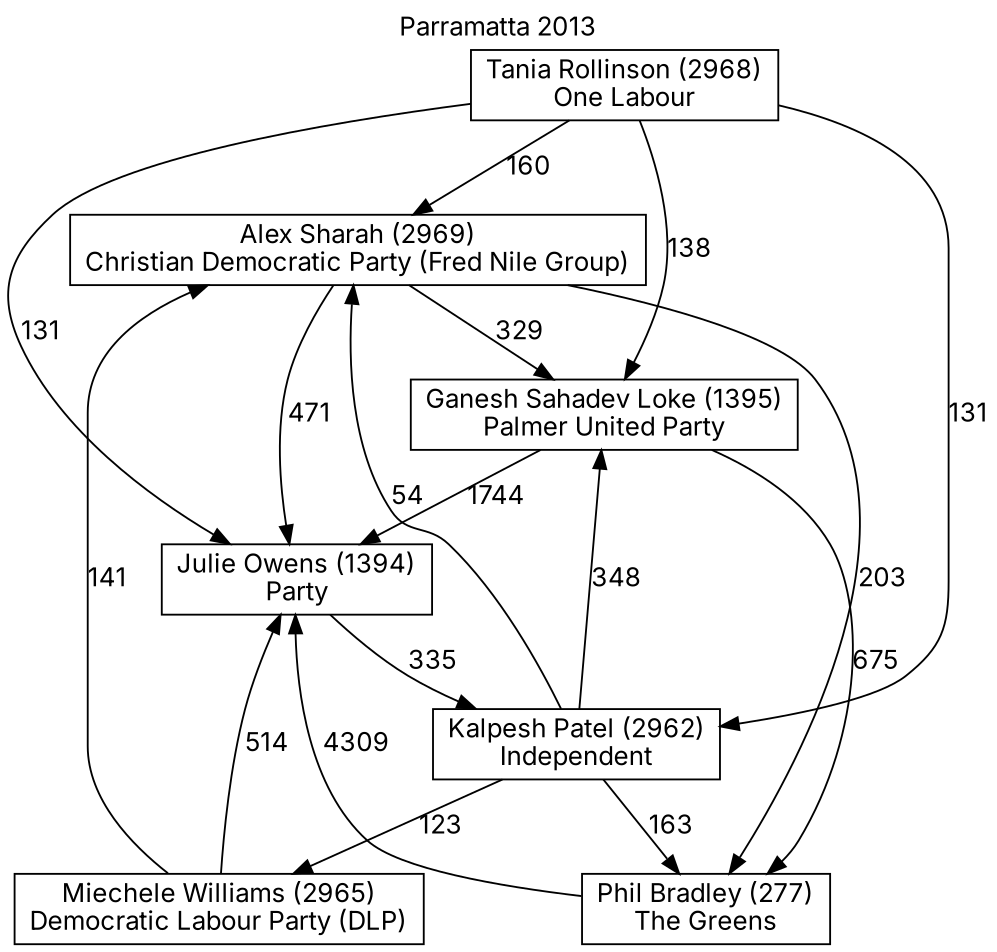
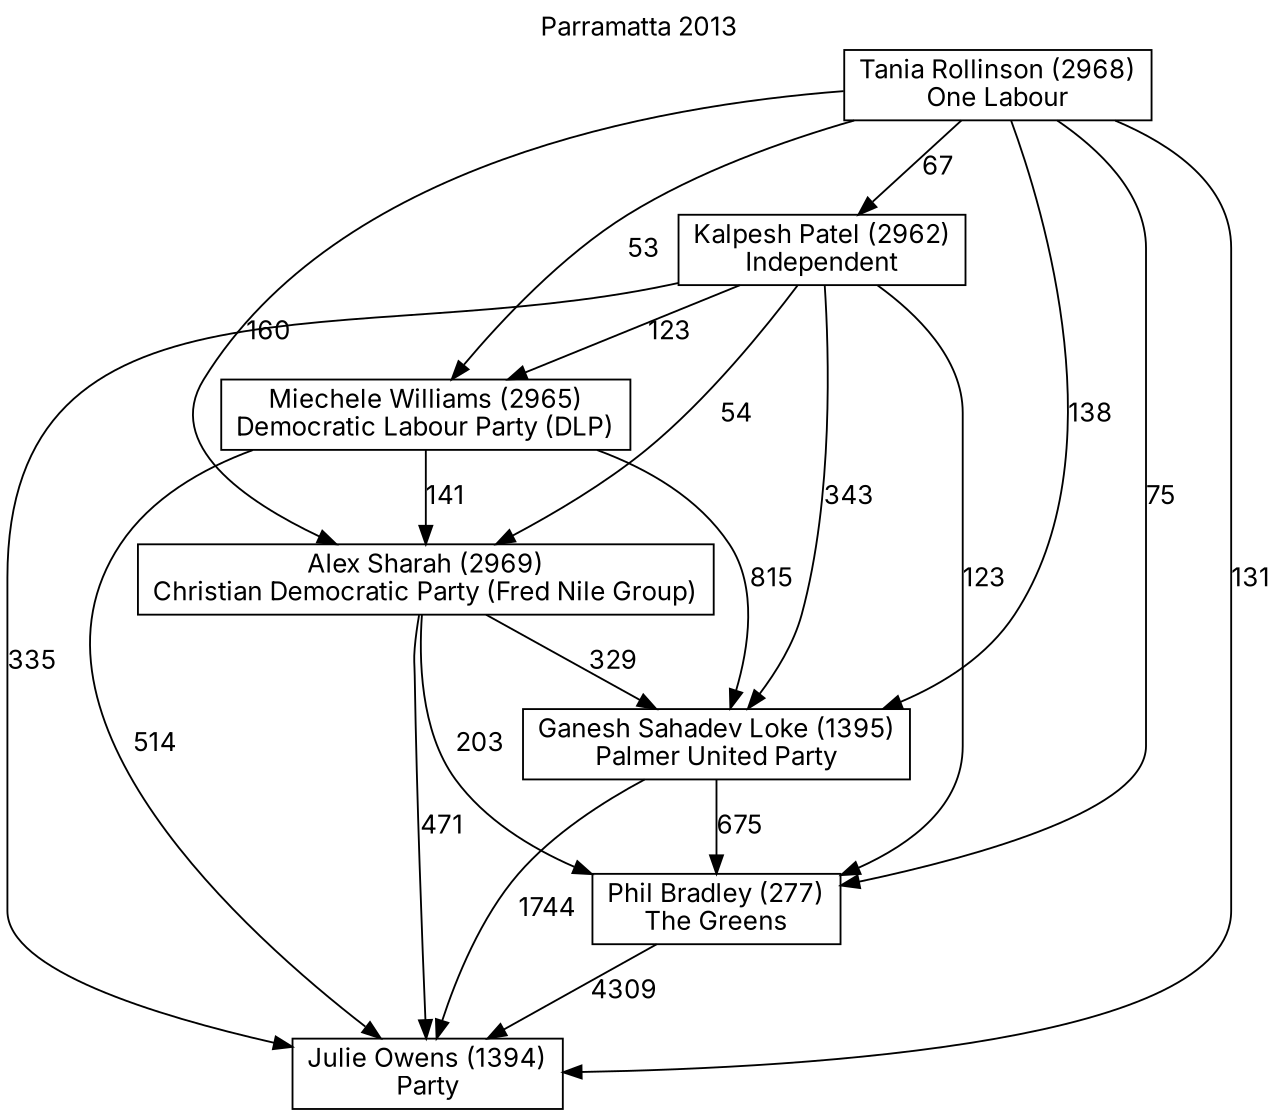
edge "Tania Rollinson (2968) One Labour" -> "Miechele Williams (2965) Democratic Labour Party (DLP)": added, label "53"
edge "Tania Rollinson (2968) One Labour" -> "Kalpesh Patel (2962) Independent": label "131" -> "67"
edge "Miechele Williams (2965) Democratic Labour Party (DLP)" -> "Ganesh Sahadev Loke (1395) Palmer United Party": added, label "815"
edge "Kalpesh Patel (2962) Independent" -> "Ganesh Sahadev Loke (1395) Palmer United Party": label "348" -> "343"
edge "Tania Rollinson (2968) One Labour" -> "Phil Bradley (277) The Greens": added, label "75"
edge "Julie Owens (1394) Party" -> "Kalpesh Patel (2962) Independent": reversed
edge "Kalpesh Patel (2962) Independent" -> "Phil Bradley (277) The Greens": label "163" -> "123"
